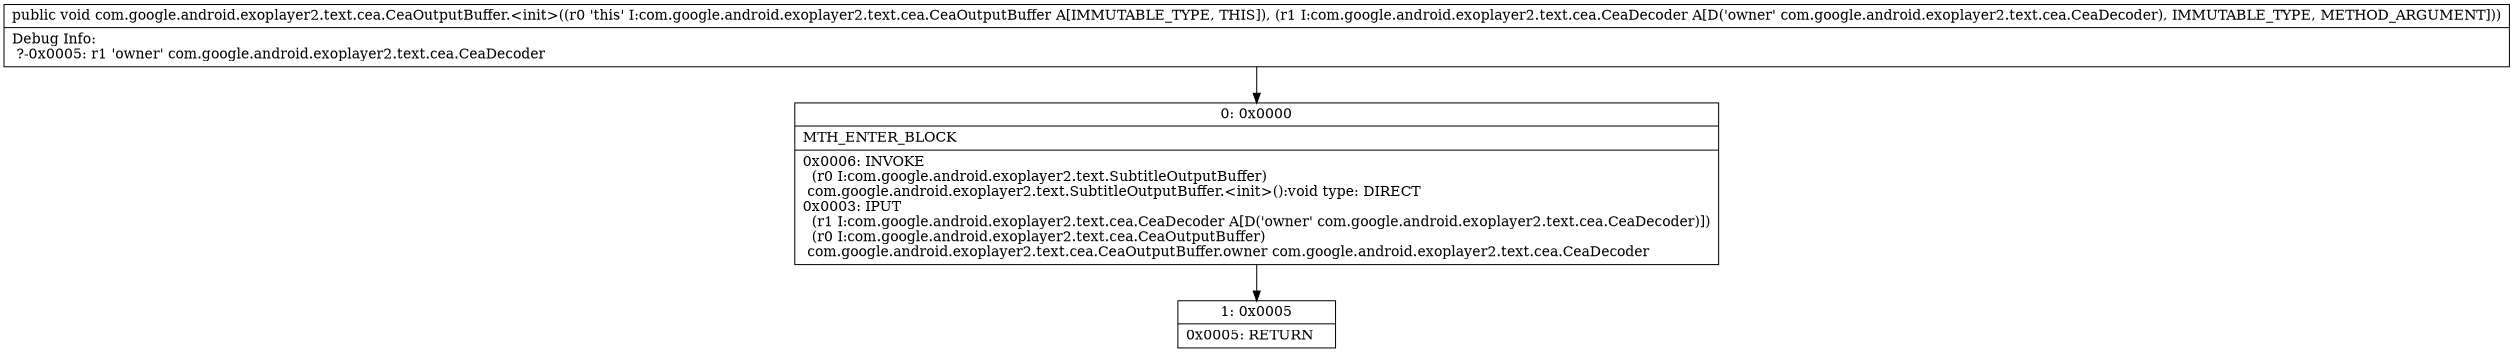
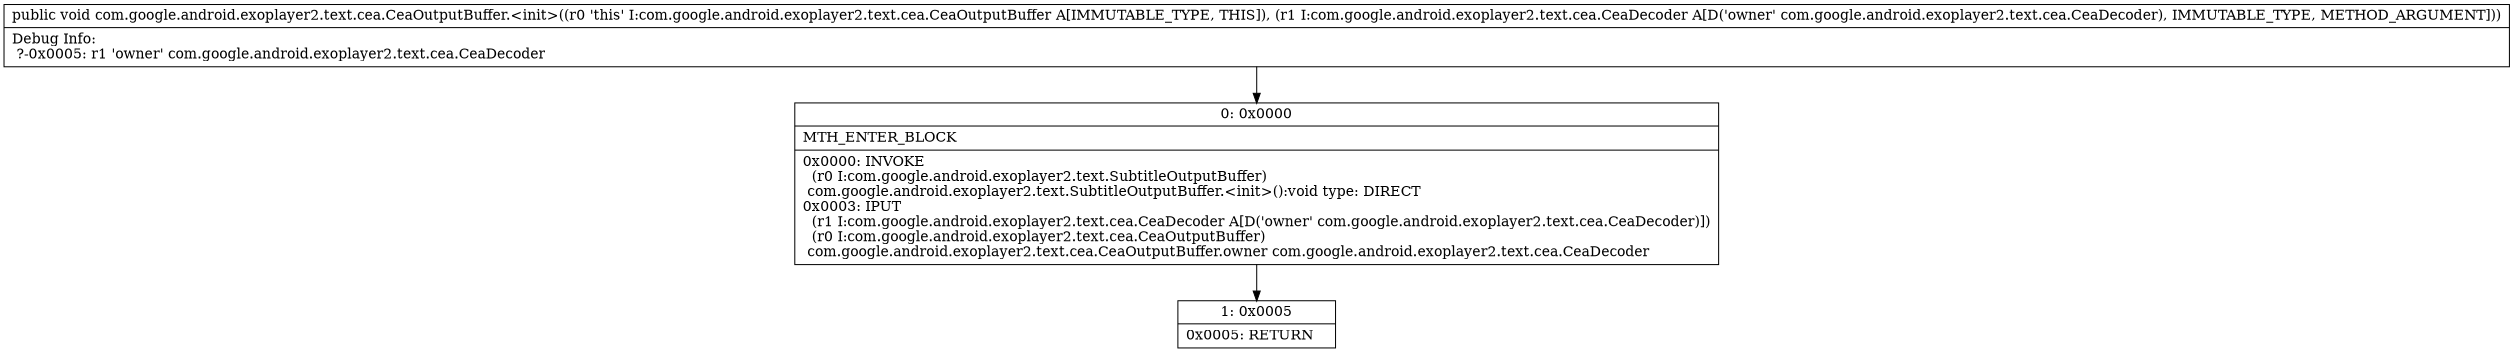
node "0: 0x0000": text "0x0006: INVOKE" -> "0x0000: INVOKE"
